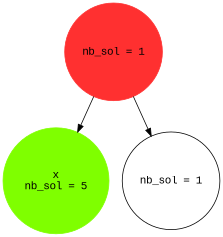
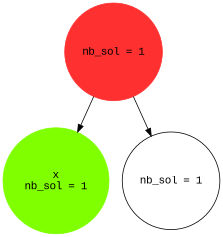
node "x nb_sol = 5": label "x nb_sol = 5" -> "x nb_sol = 1"
